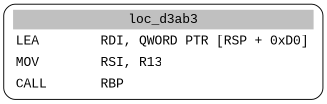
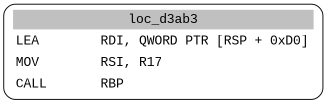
node "loc_d3ab3": text "MOV        RSI, R13" -> "MOV        RSI, R17"
